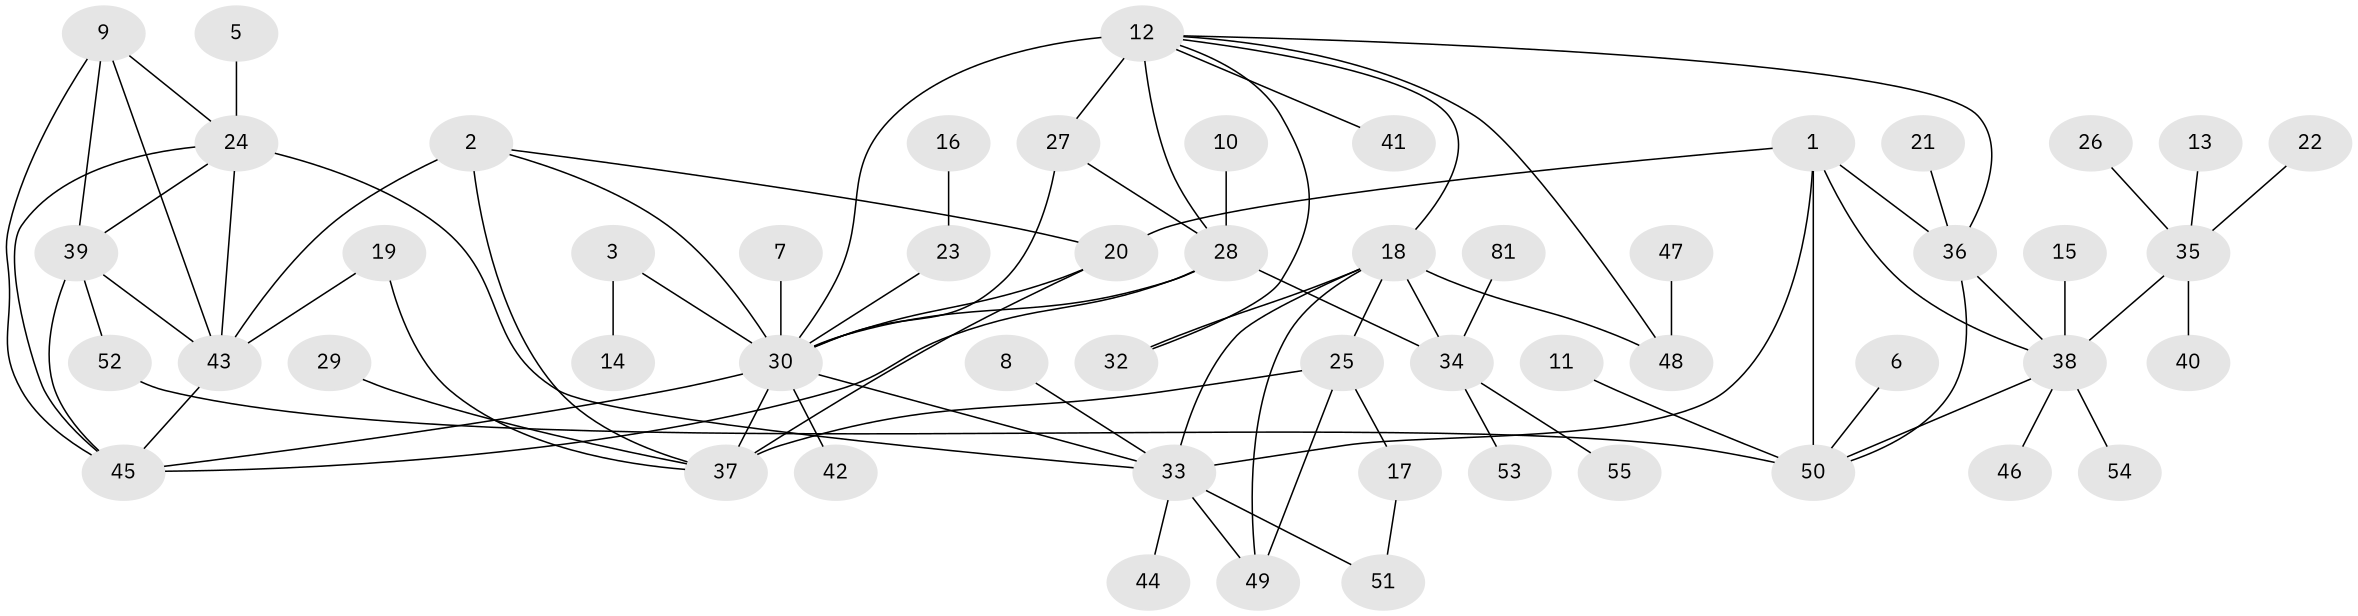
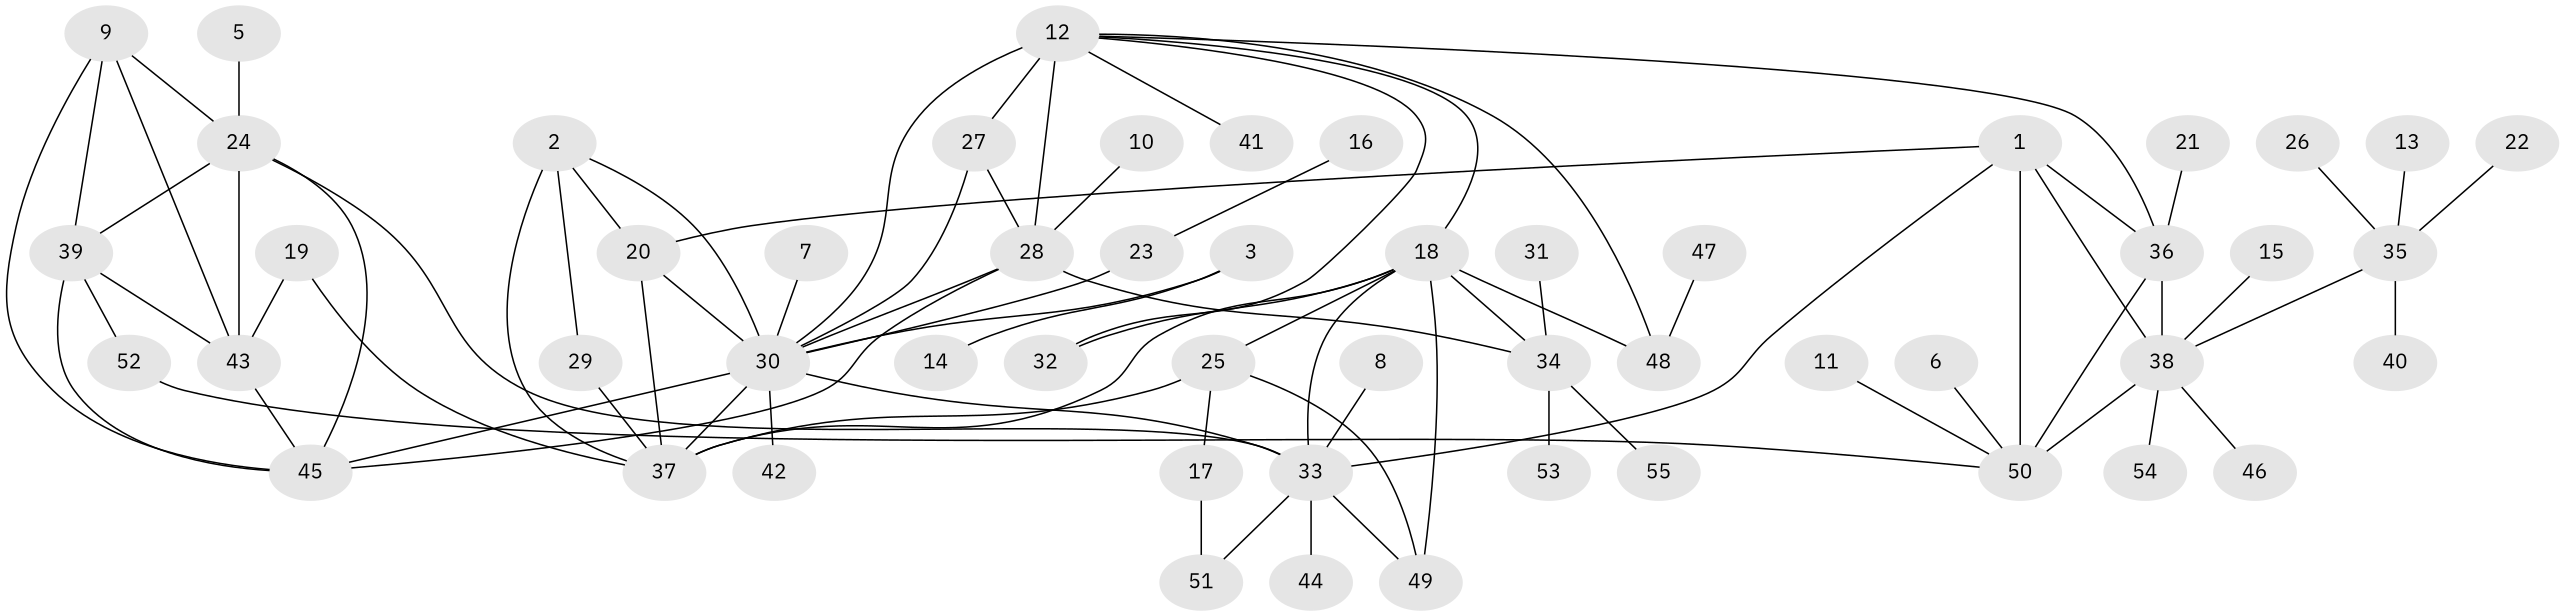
edge "2" -- "43": now "2" -- "29"
node "81": label "81" -> "31"
edge "18" -- "37": added
